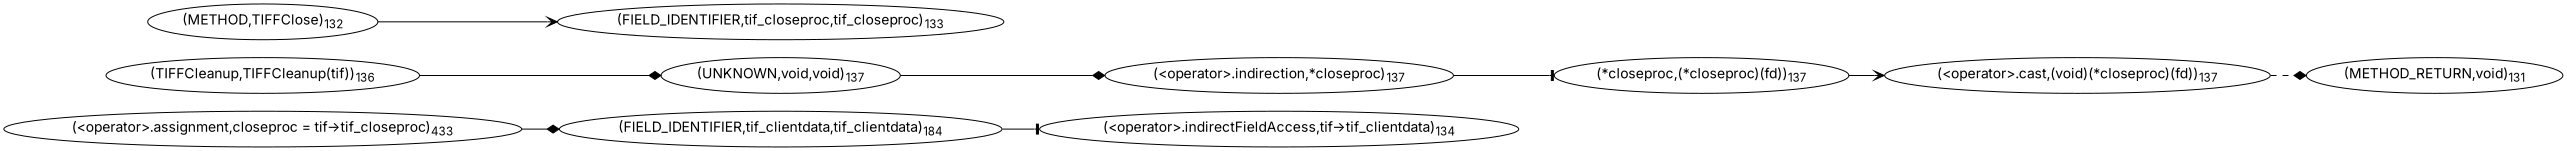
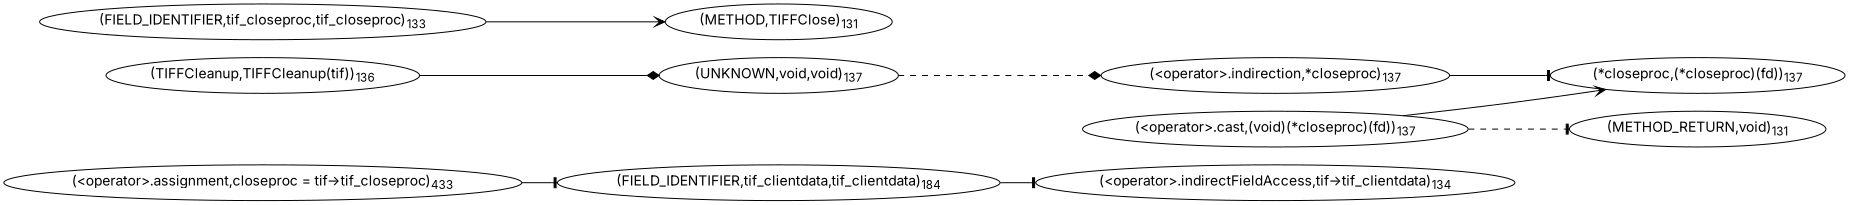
node "(METHOD,TIFFClose)": text "132" -> "131"
edge "(METHOD,TIFFClose)" -> "(FIELD_IDENTIFIER,tif_closeproc,tif_closeproc)": reversed
edge "(UNKNOWN,void,void)" -> "(<operator>.indirection,*closeproc)": style solid -> dashed
edge "(*closeproc,(*closeproc)(fd))" -> "(<operator>.cast,(void)(*closeproc)(fd))": reversed
edge "(<operator>.cast,(void)(*closeproc)(fd))" -> "(METHOD_RETURN,void)": arrowhead diamond -> tee
edge "(<operator>.assignment,closeproc = tif->tif_closeproc)" -> "(FIELD_IDENTIFIER,tif_clientdata,tif_clientdata)": arrowhead diamond -> tee
